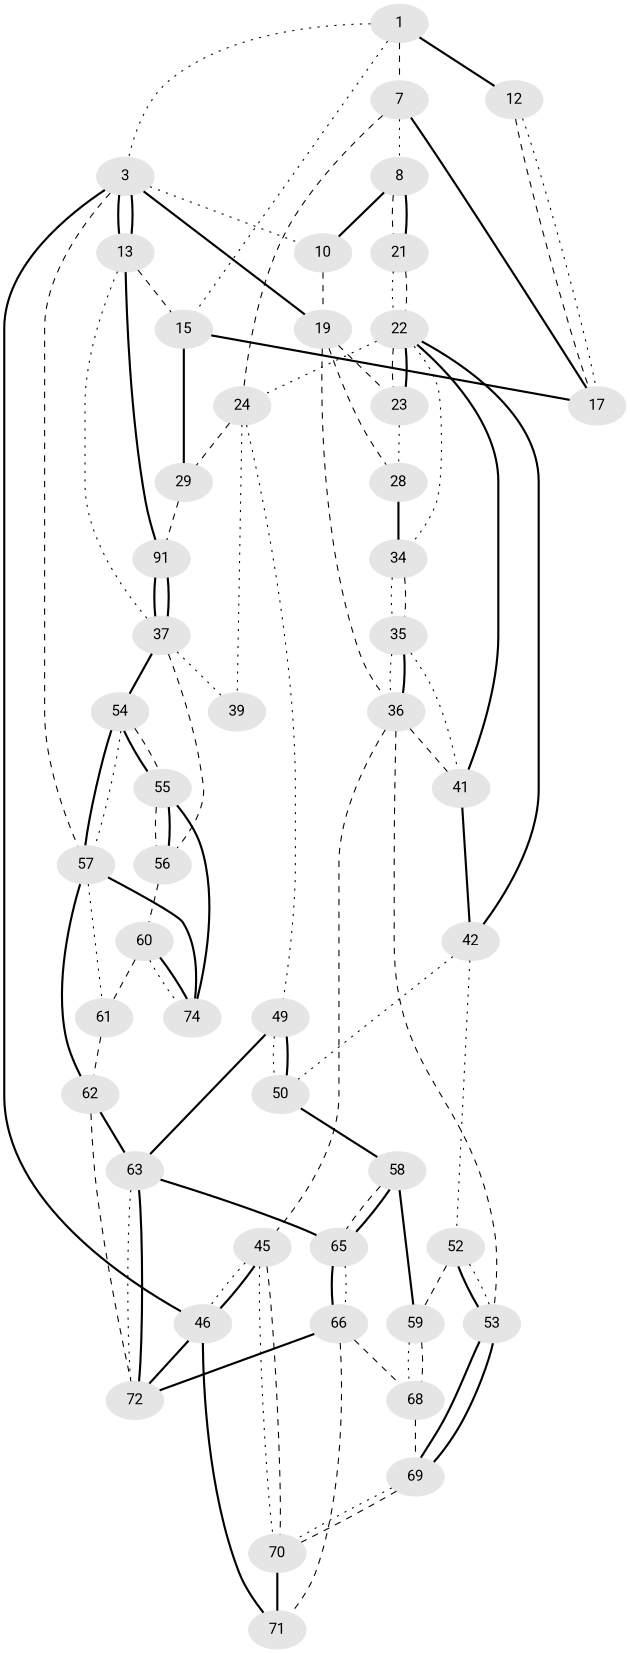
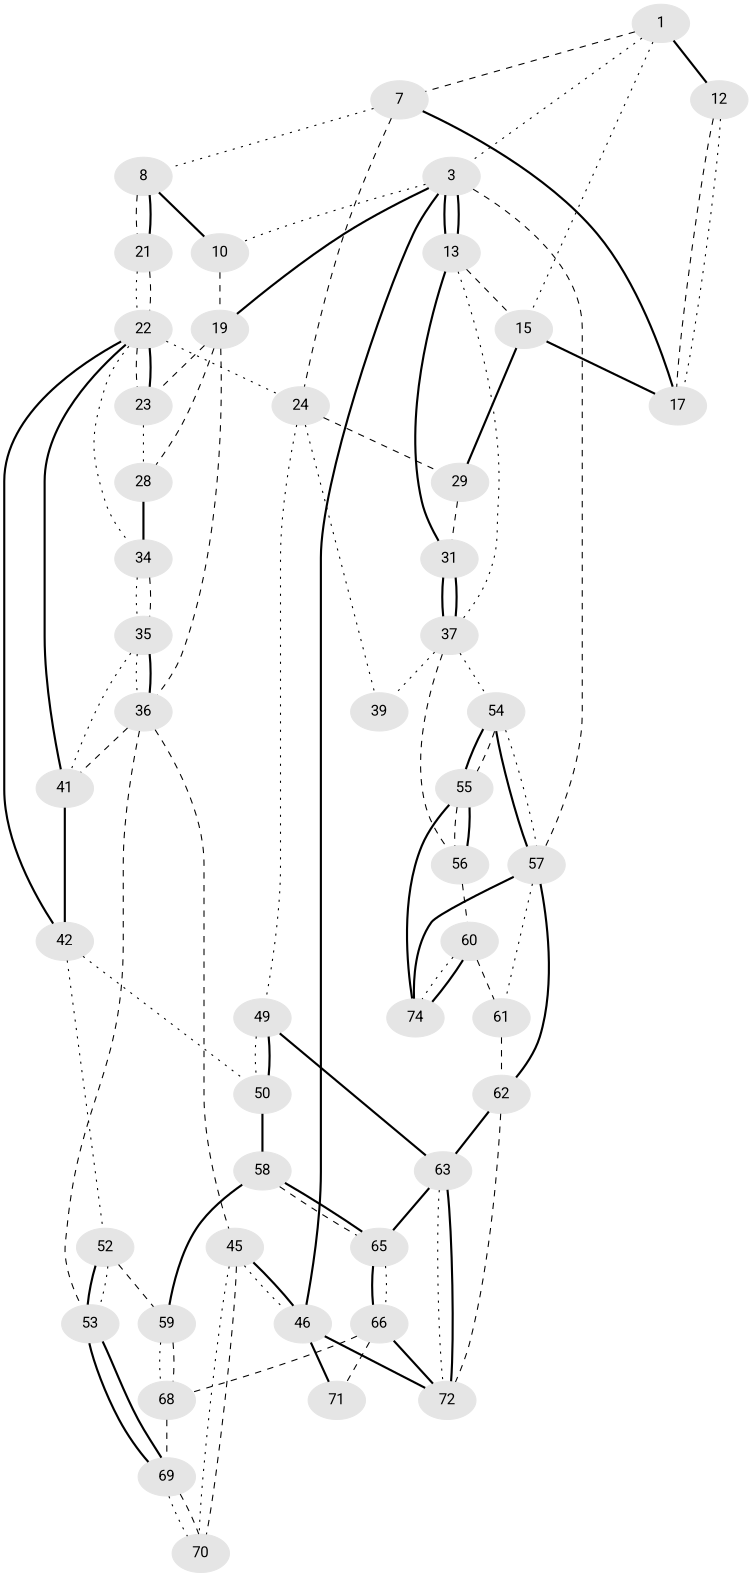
node "91": label "91" -> "31"
edge "37" -- "54": style bold -> dotted
edge "70" -- "71": removed
